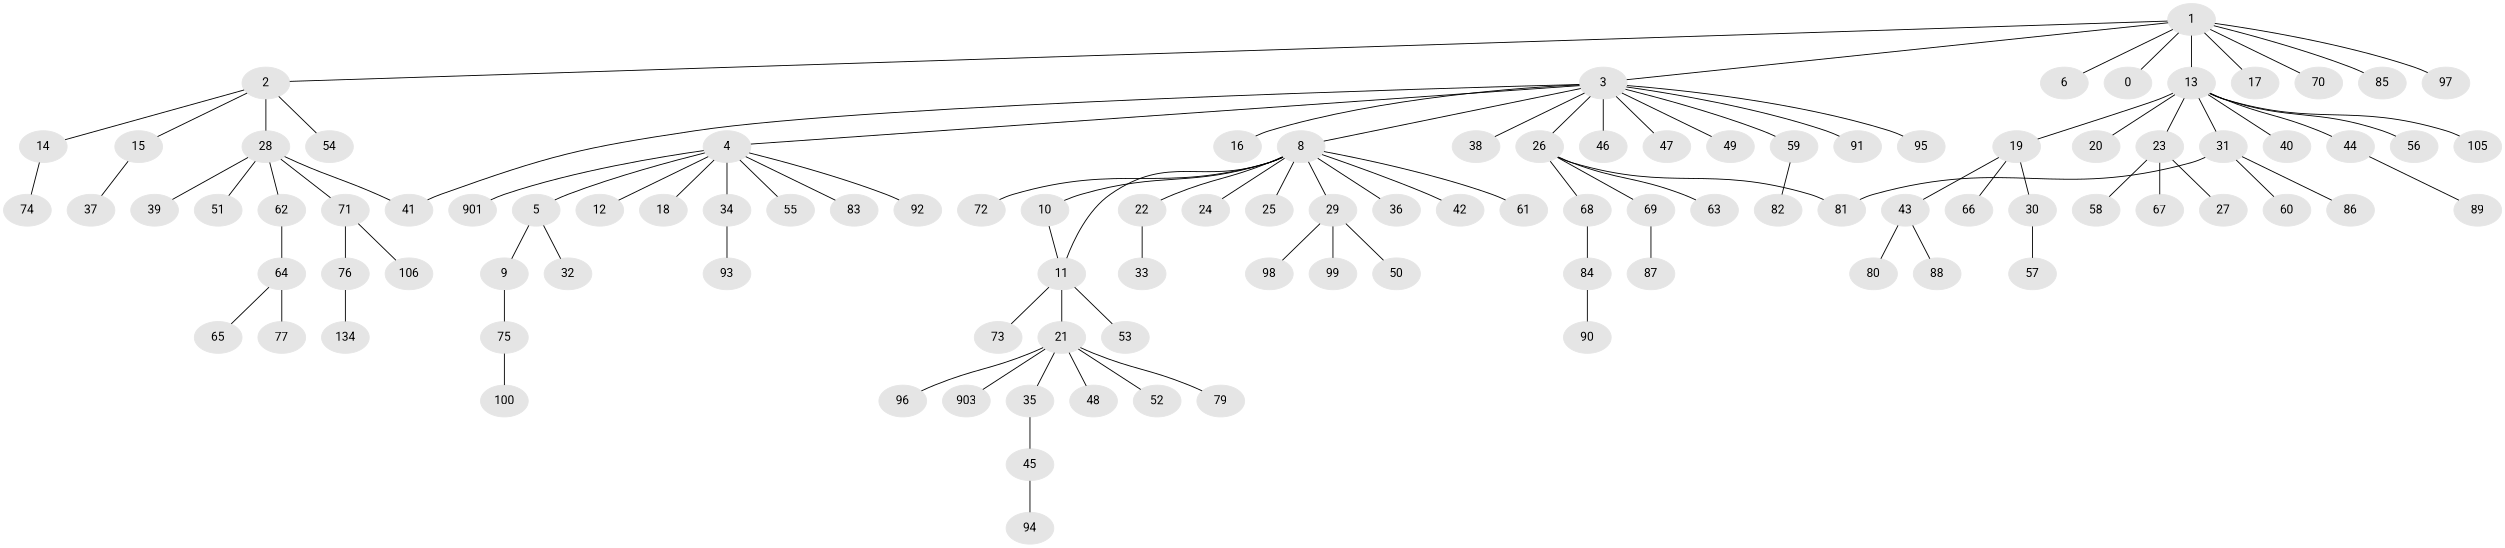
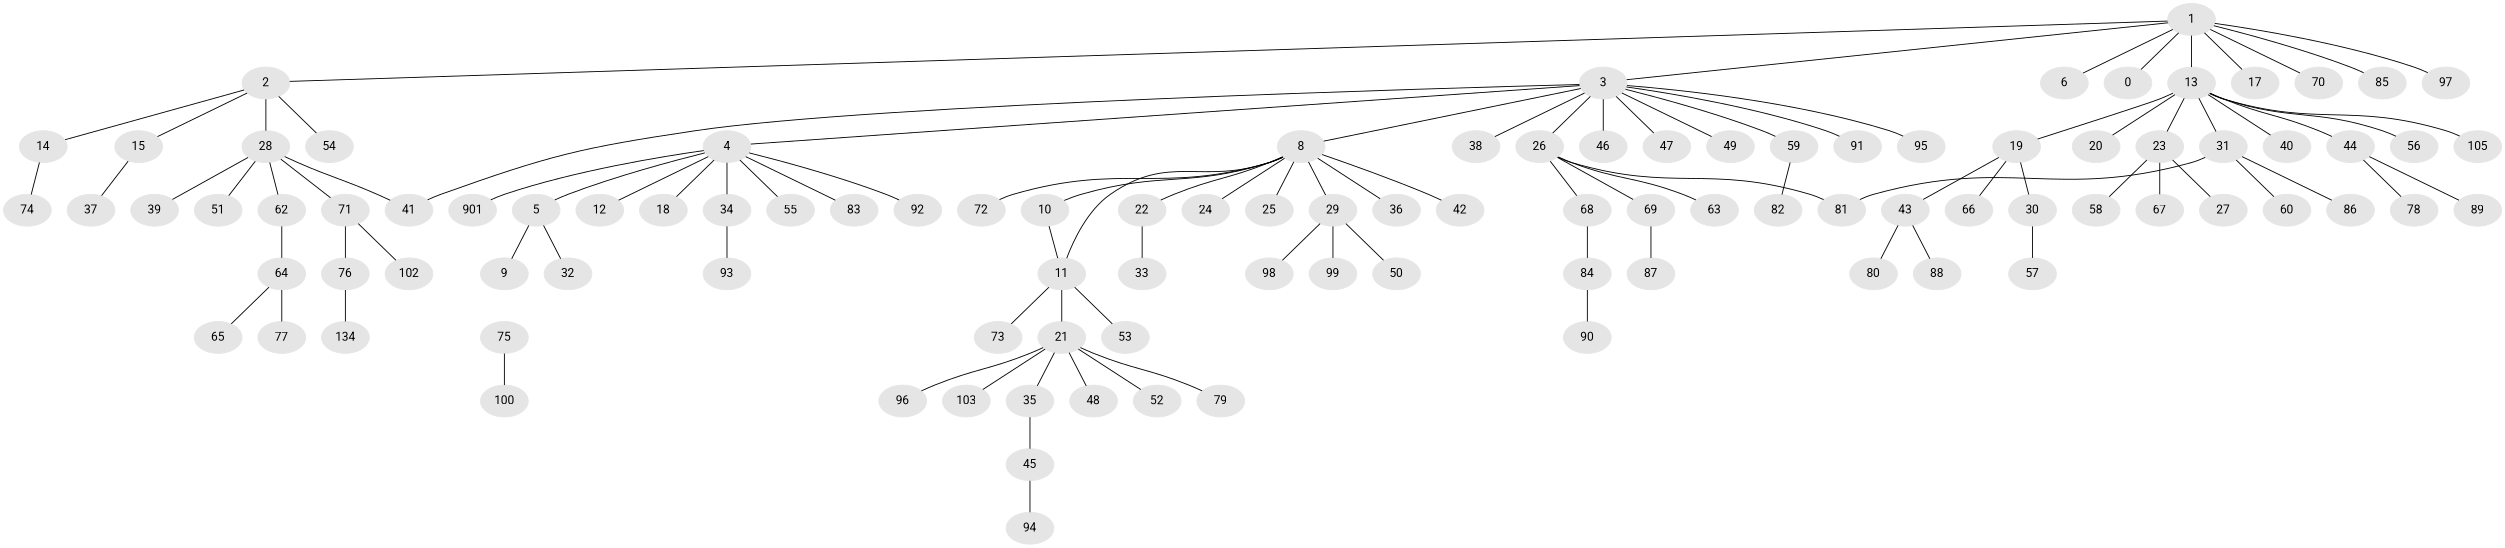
node "16": removed
node "61": removed
node "78": added
node "106": label "106" -> "102"
edge "9" -- "75": removed
node "903": label "903" -> "103"
